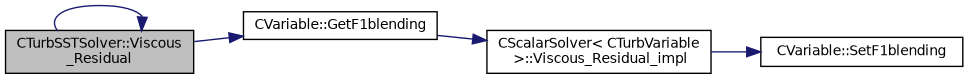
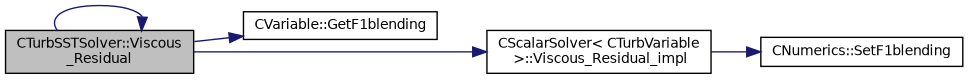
edge "CVariable::GetF1blending" -> "CScalarSolver< CTurbVariable >::Viscous_Residual_impl": now "CTurbSSTSolver::Viscous _Residual" -> "CScalarSolver< CTurbVariable >::Viscous_Residual_impl"
node "CVariable::SetF1blending": label "CVariable::SetF1blending" -> "CNumerics::SetF1blending"
